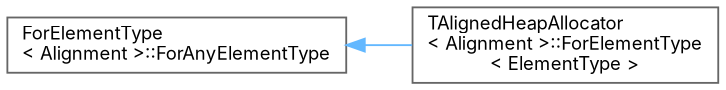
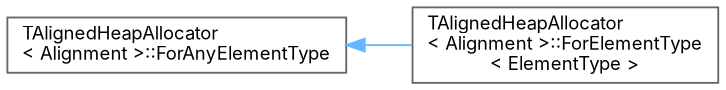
node "ForElementType < Alignment >::ForAnyElementType": label "ForElementType < Alignment >::ForAnyElementType" -> "TAlignedHeapAllocator < Alignment >::ForAnyElementType"
